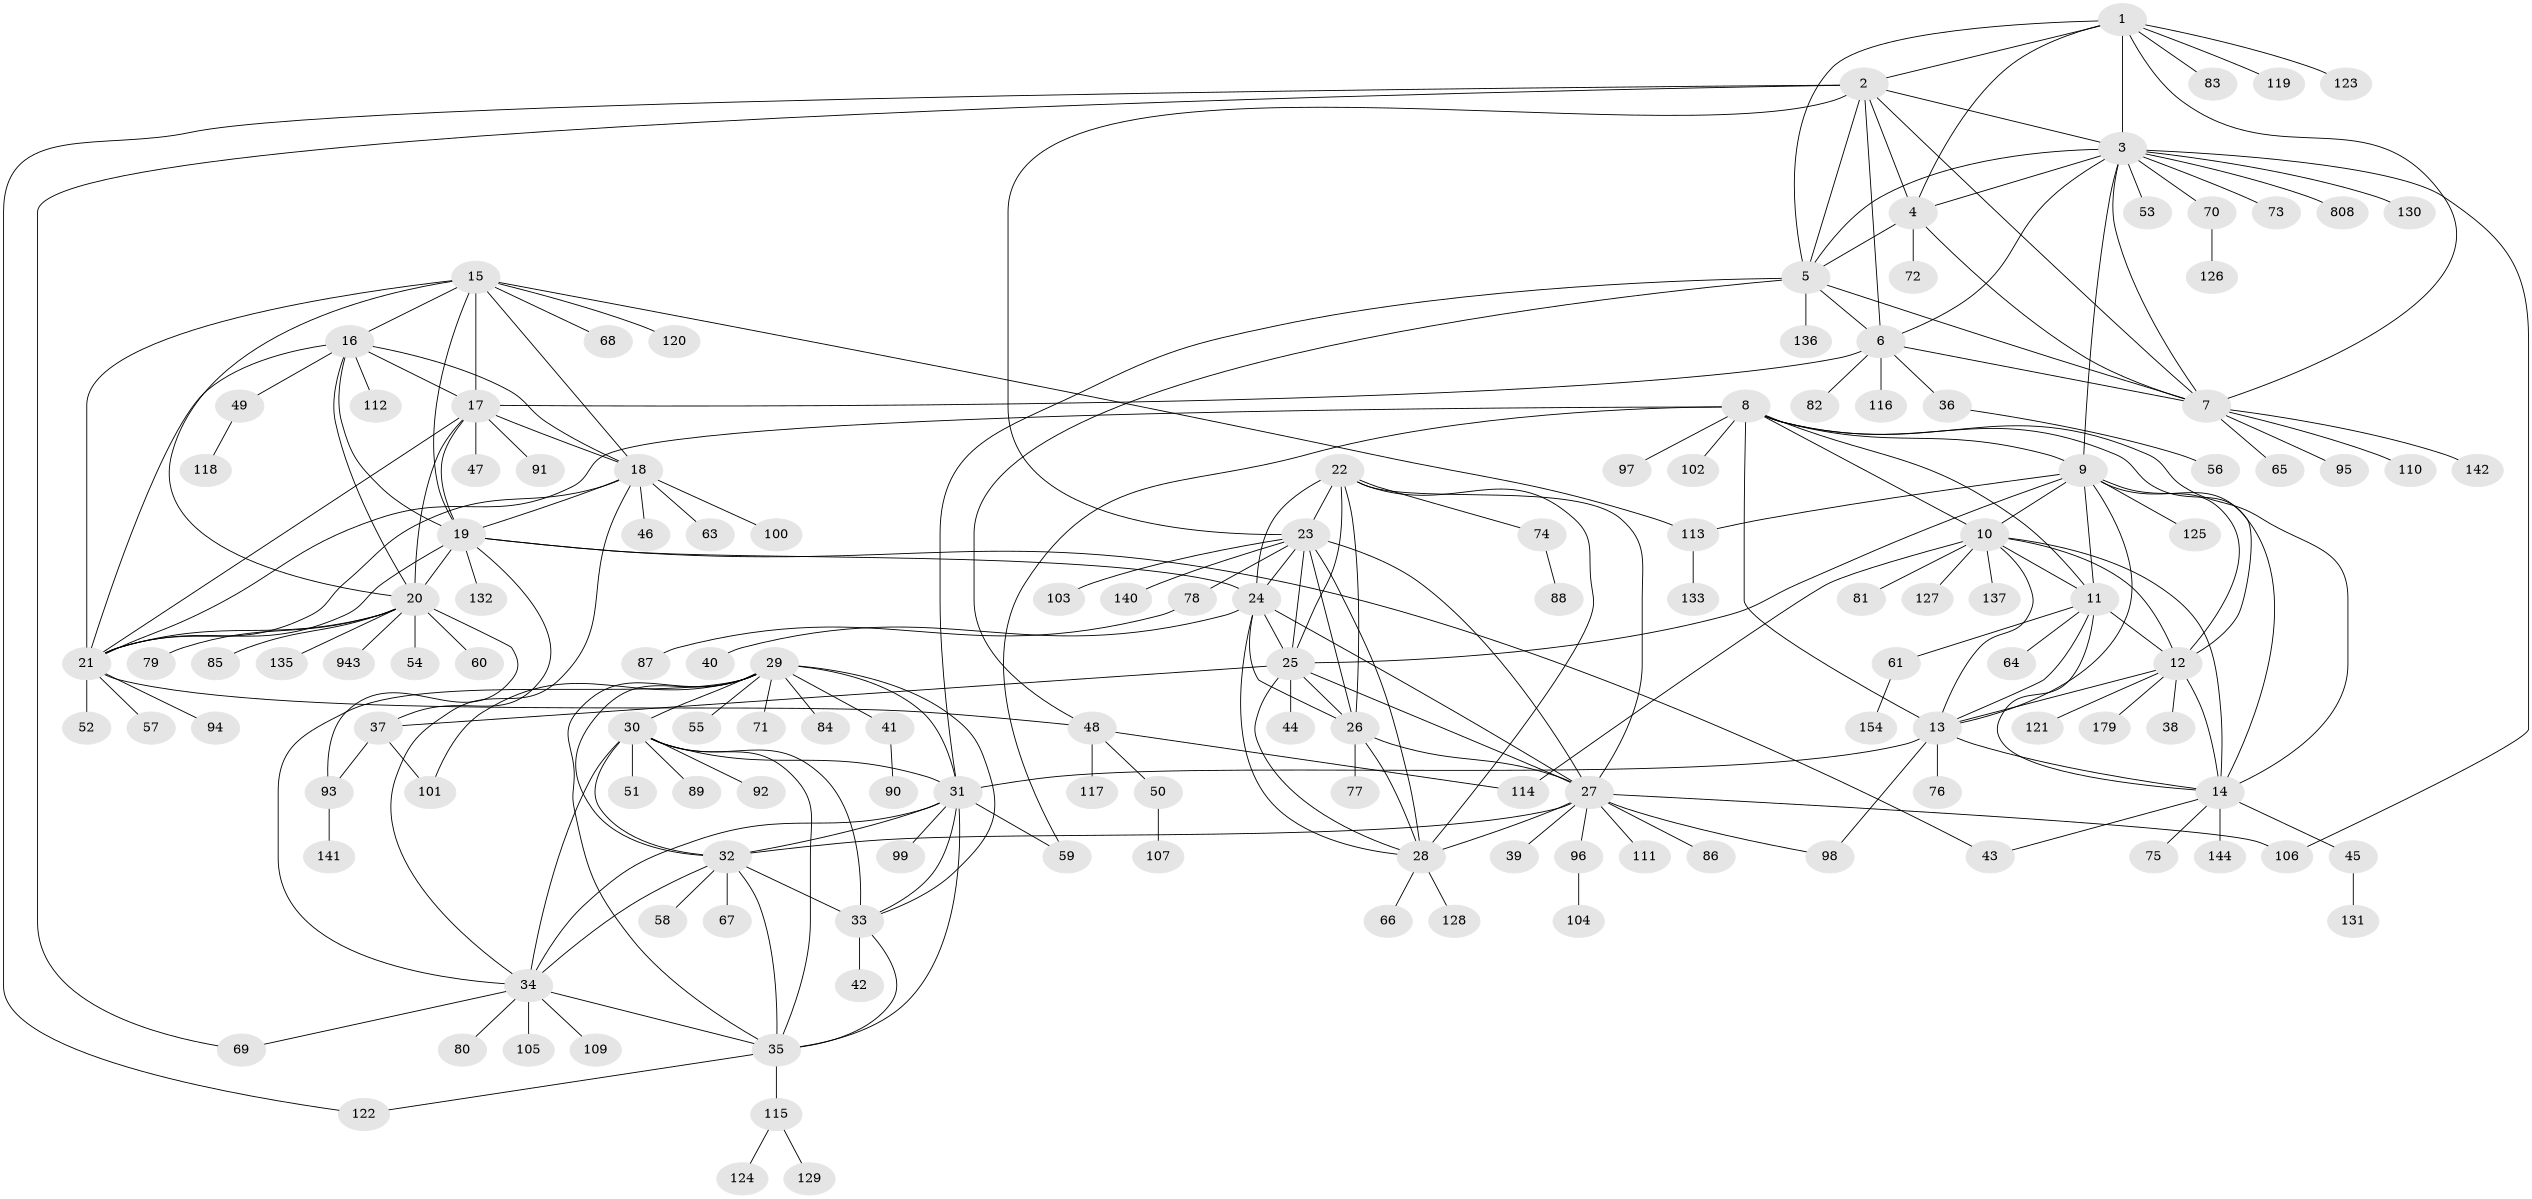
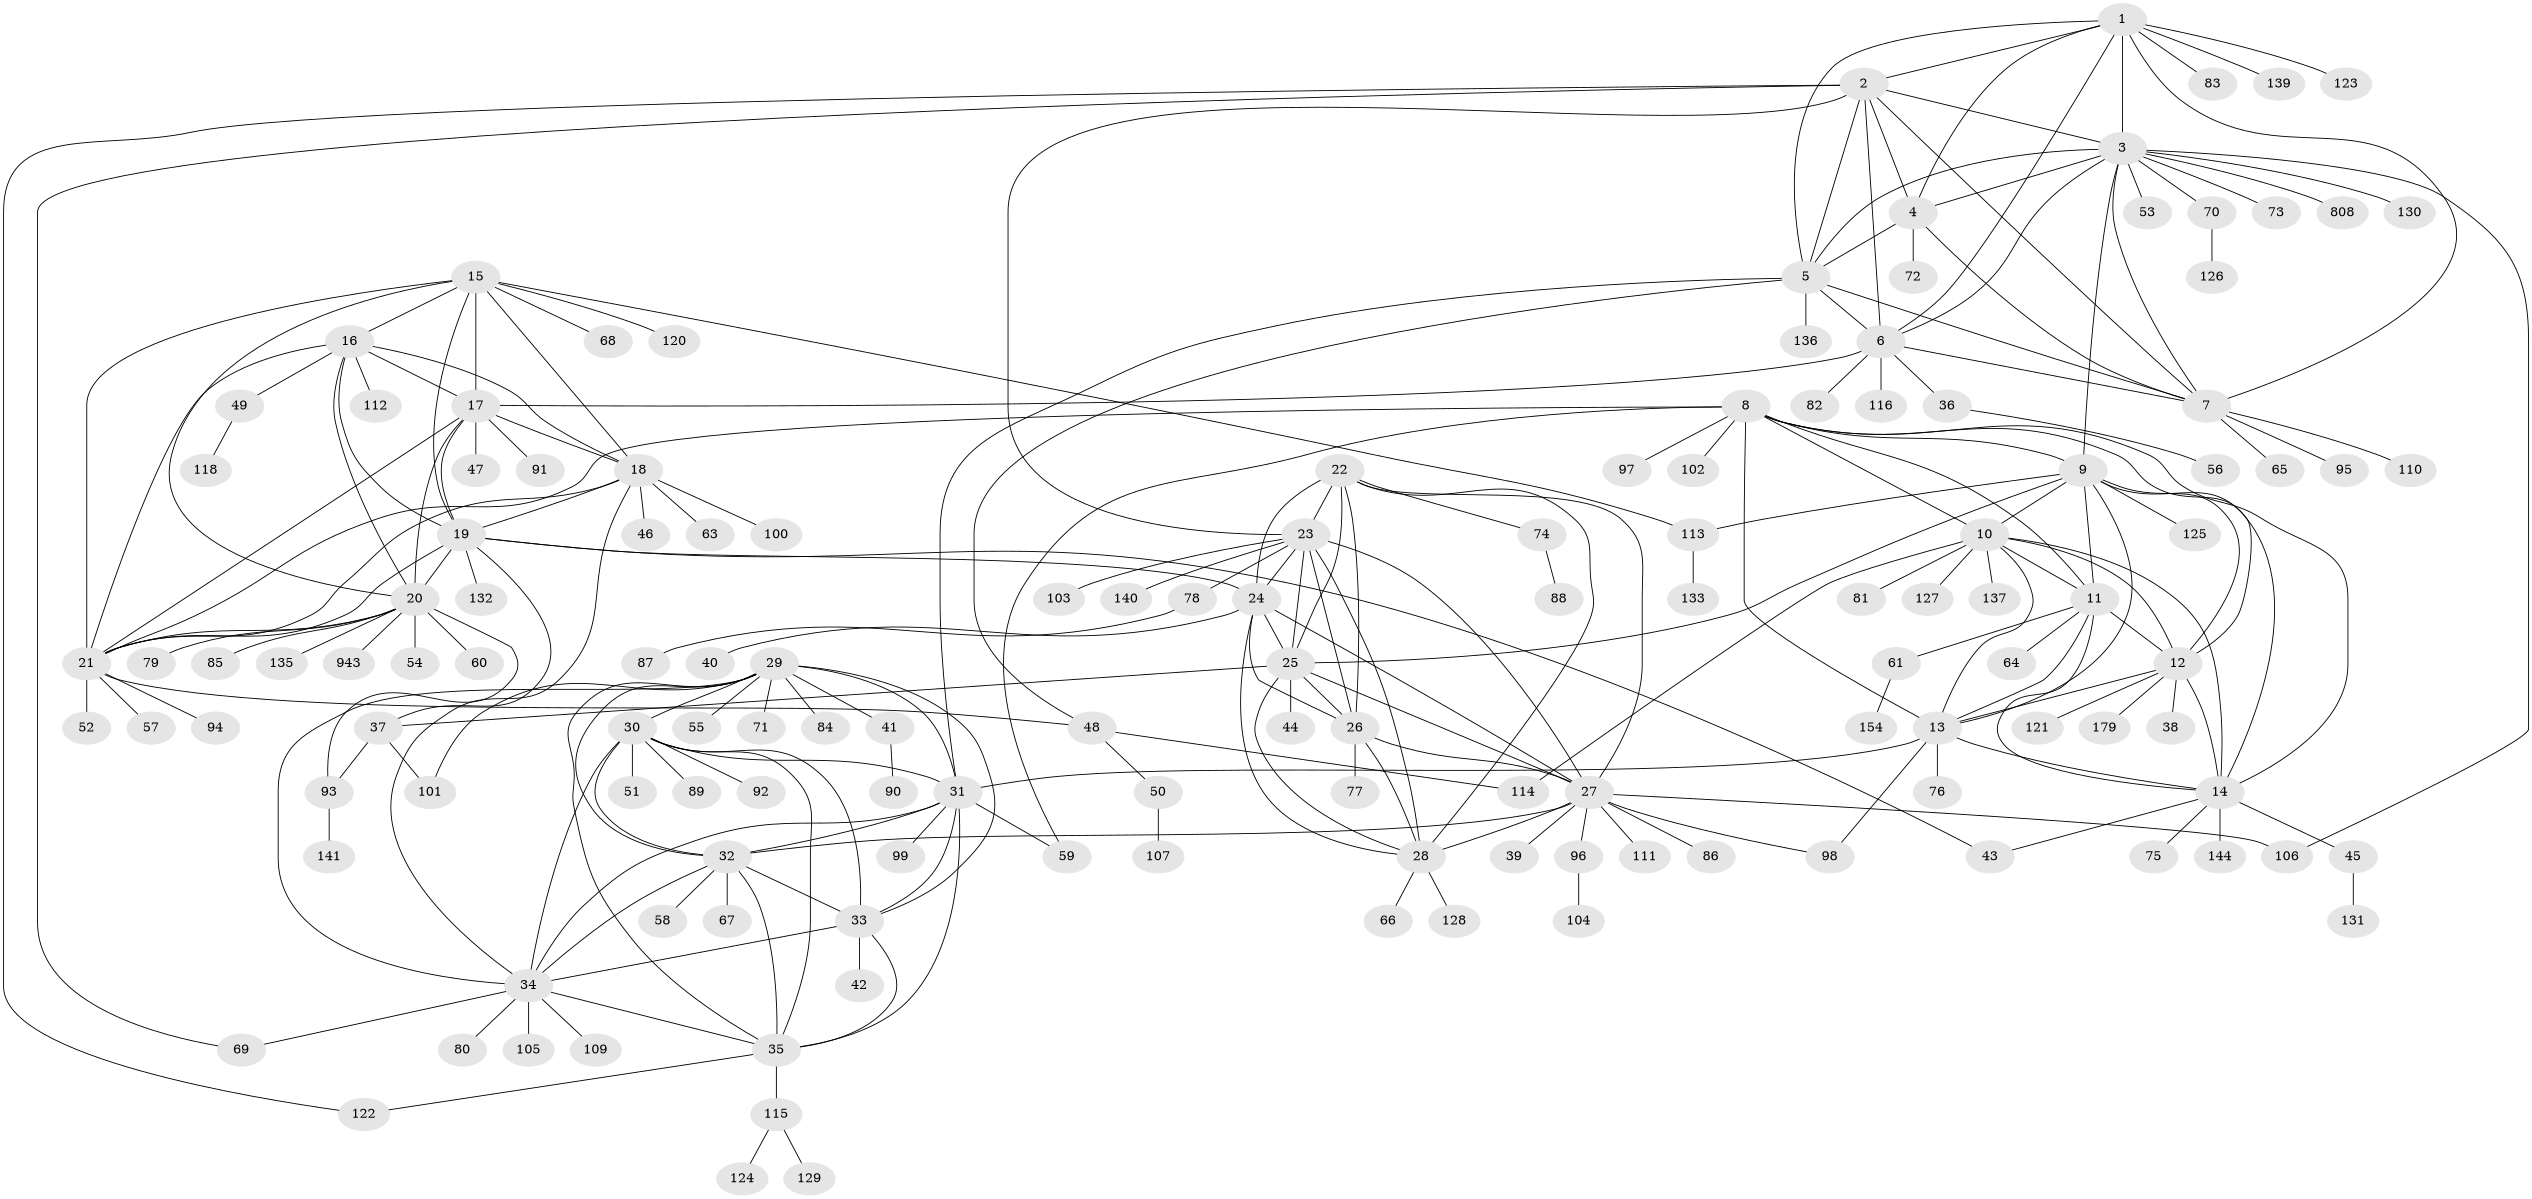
node "119": label "119" -> "139"
edge "1" -- "6": added
node "142": removed
node "117": removed
edge "33" -- "34": added
